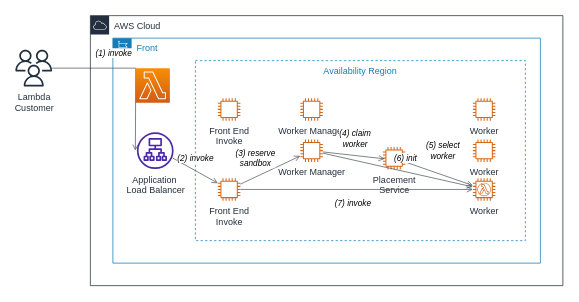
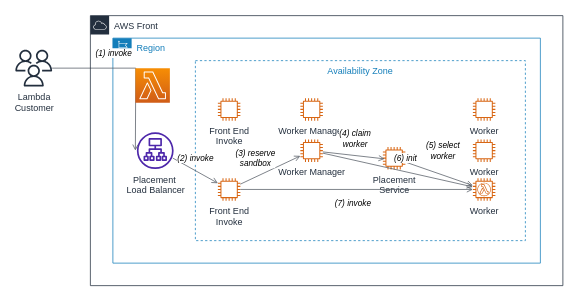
node "AWS Cloud": label "AWS Cloud" -> "AWS Front"
node "Front": label "Front" -> "Region"
node "Availability Region": label "Availability Region" -> "Availability Zone"
node "Application Load Balancer": label "Application Load Balancer" -> "Placement Load Balancer"
